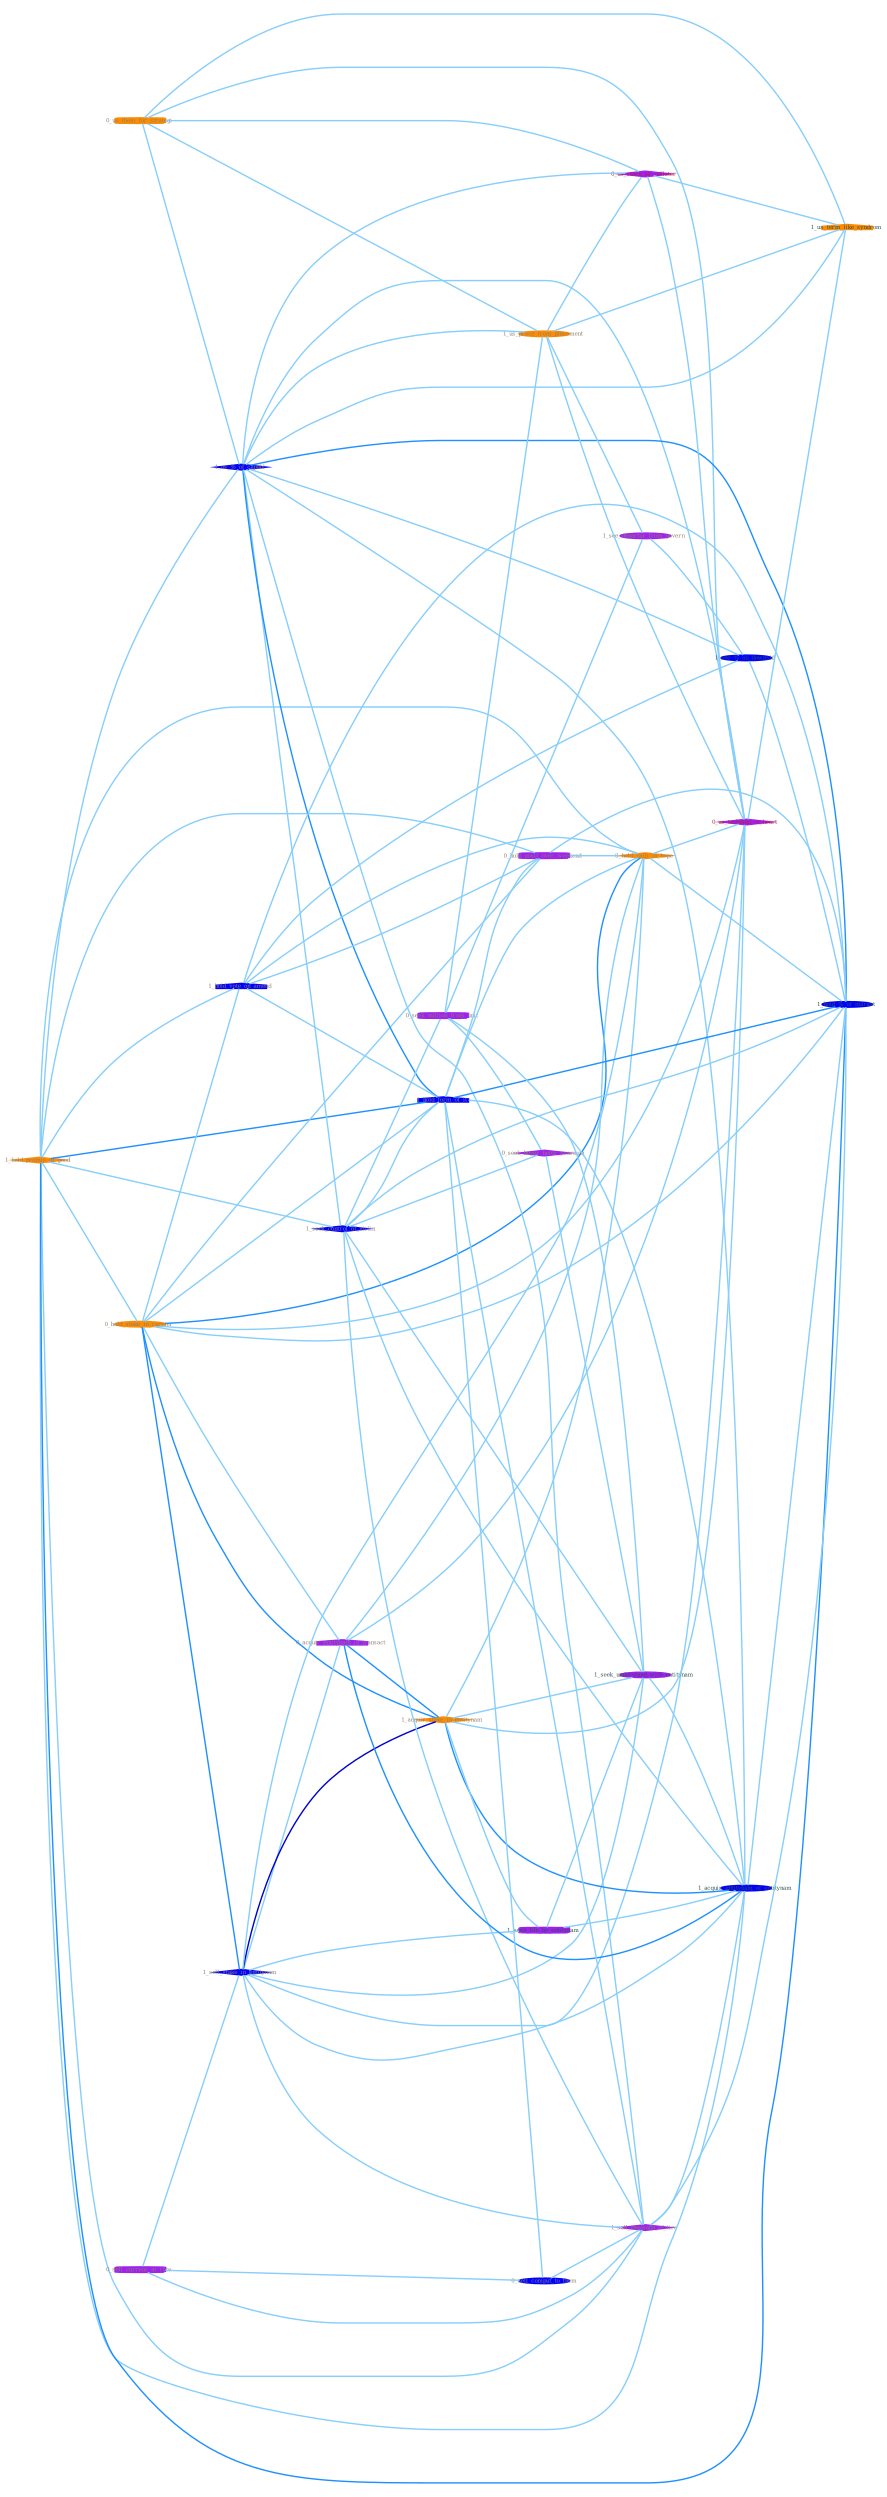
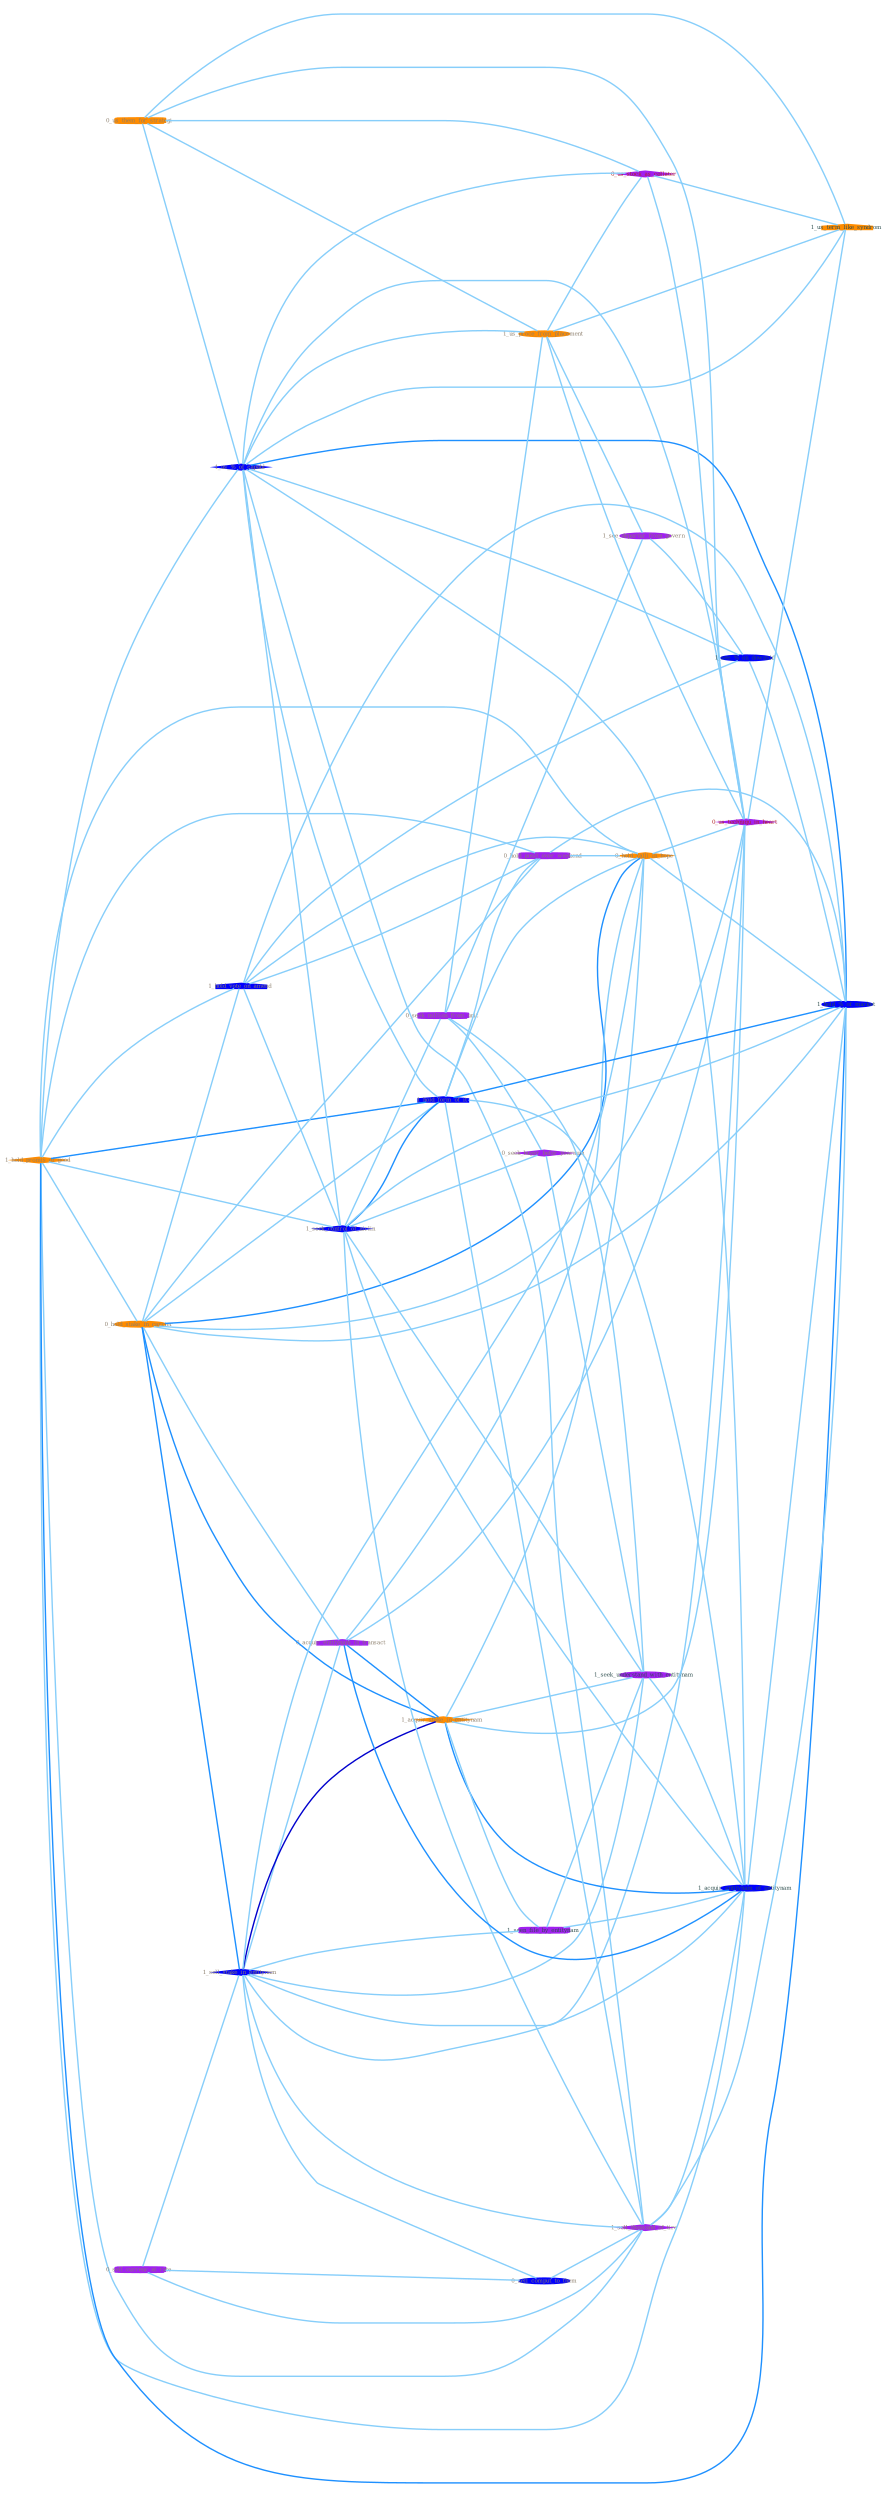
edge "1_us_%_of_capabl" -- "1_hold_form_of_it": color #1e90ff -> #87cefa
edge "1_hold_vote_on_amend" -- "1_hold_form_of_it": now "1_hold_vote_on_amend" -- "1_seek_control_of_airlin"
edge "1_hold_form_of_it" -- "1_seek_control_of_airlin": color #87cefa -> #1e90ff
edge "1_hold_form_of_it" -- "0_sell_comput_to_them": now "1_sell_stake_in_entitynam" -- "0_sell_comput_to_them"
